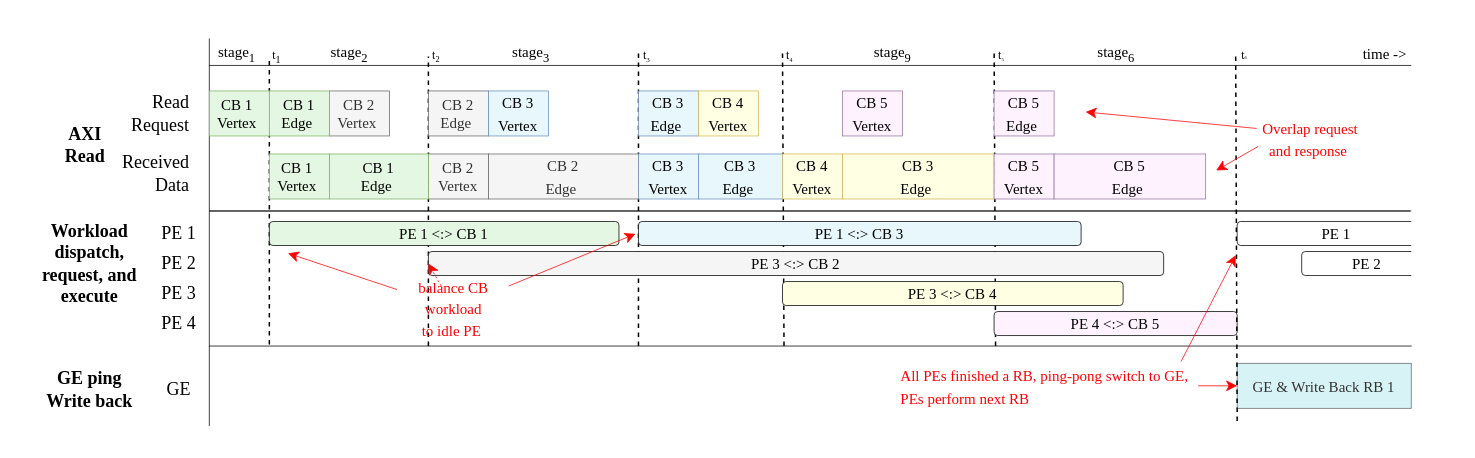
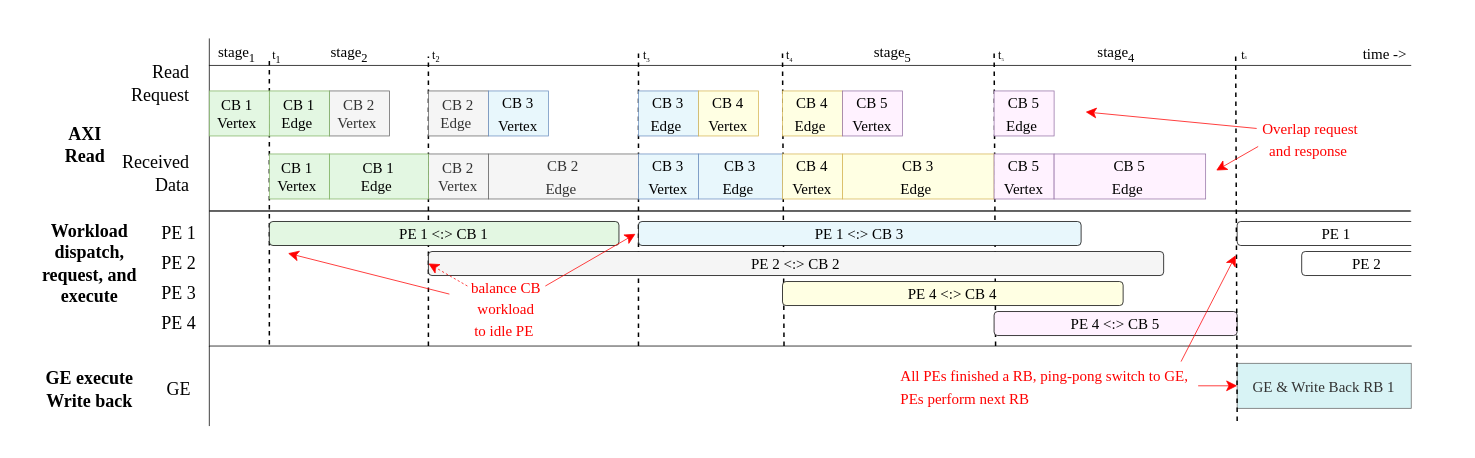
node "stage3": removed
node "stage9": label "stage9" -> "stage5"
node "stage6": label "stage6" -> "stage4"
node "Read Request": moved (158, 113) -> (158, 83)
node "CB 4Edge": added
node "PE 3 <:> CB 2": label "PE 3 <:> CB 2" -> "PE 2 <:> CB 2"
node "PE 3 <:> CB 4": label "PE 3 <:> CB 4" -> "PE 4 <:> CB 4"
node "balance CB workload to idle PE": moved (454, 308) -> (506, 308)
node "GE ping Write back": label "GE ping Write back" -> "GE execute Write back"
